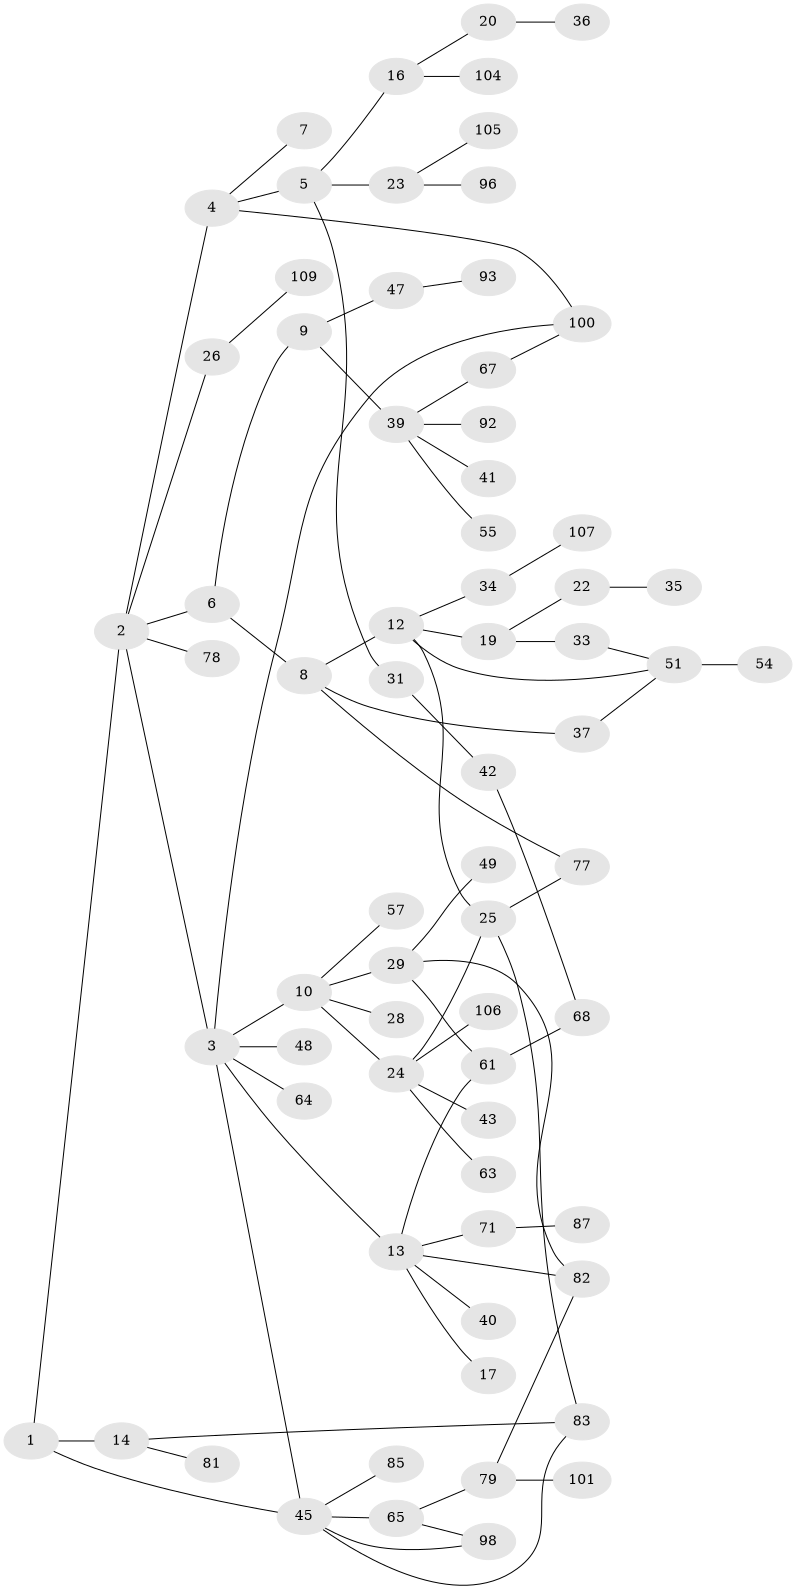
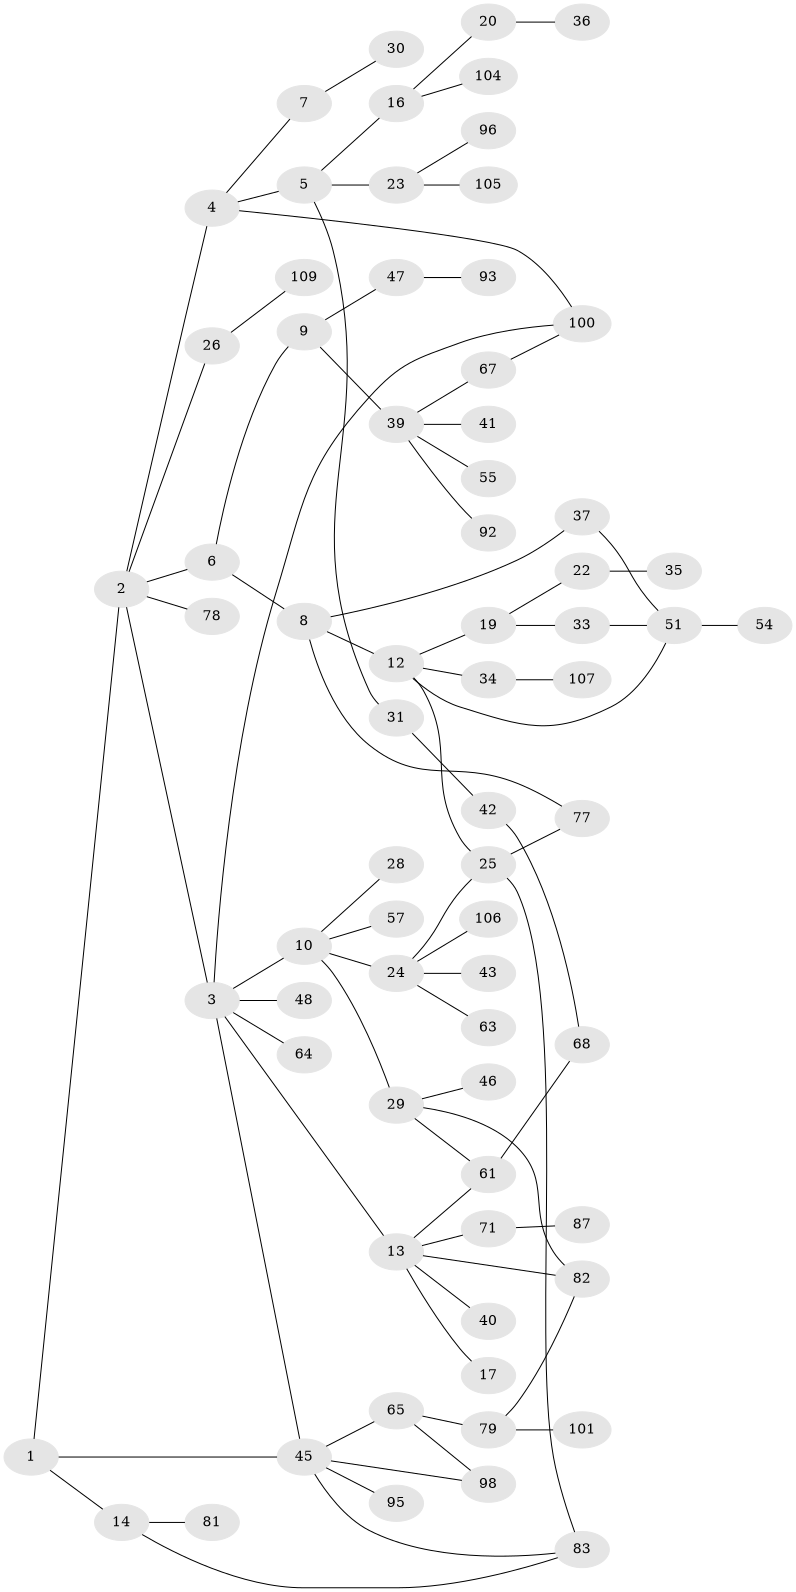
node "30": added
node "49": label "49" -> "46"
node "85": label "85" -> "95"
